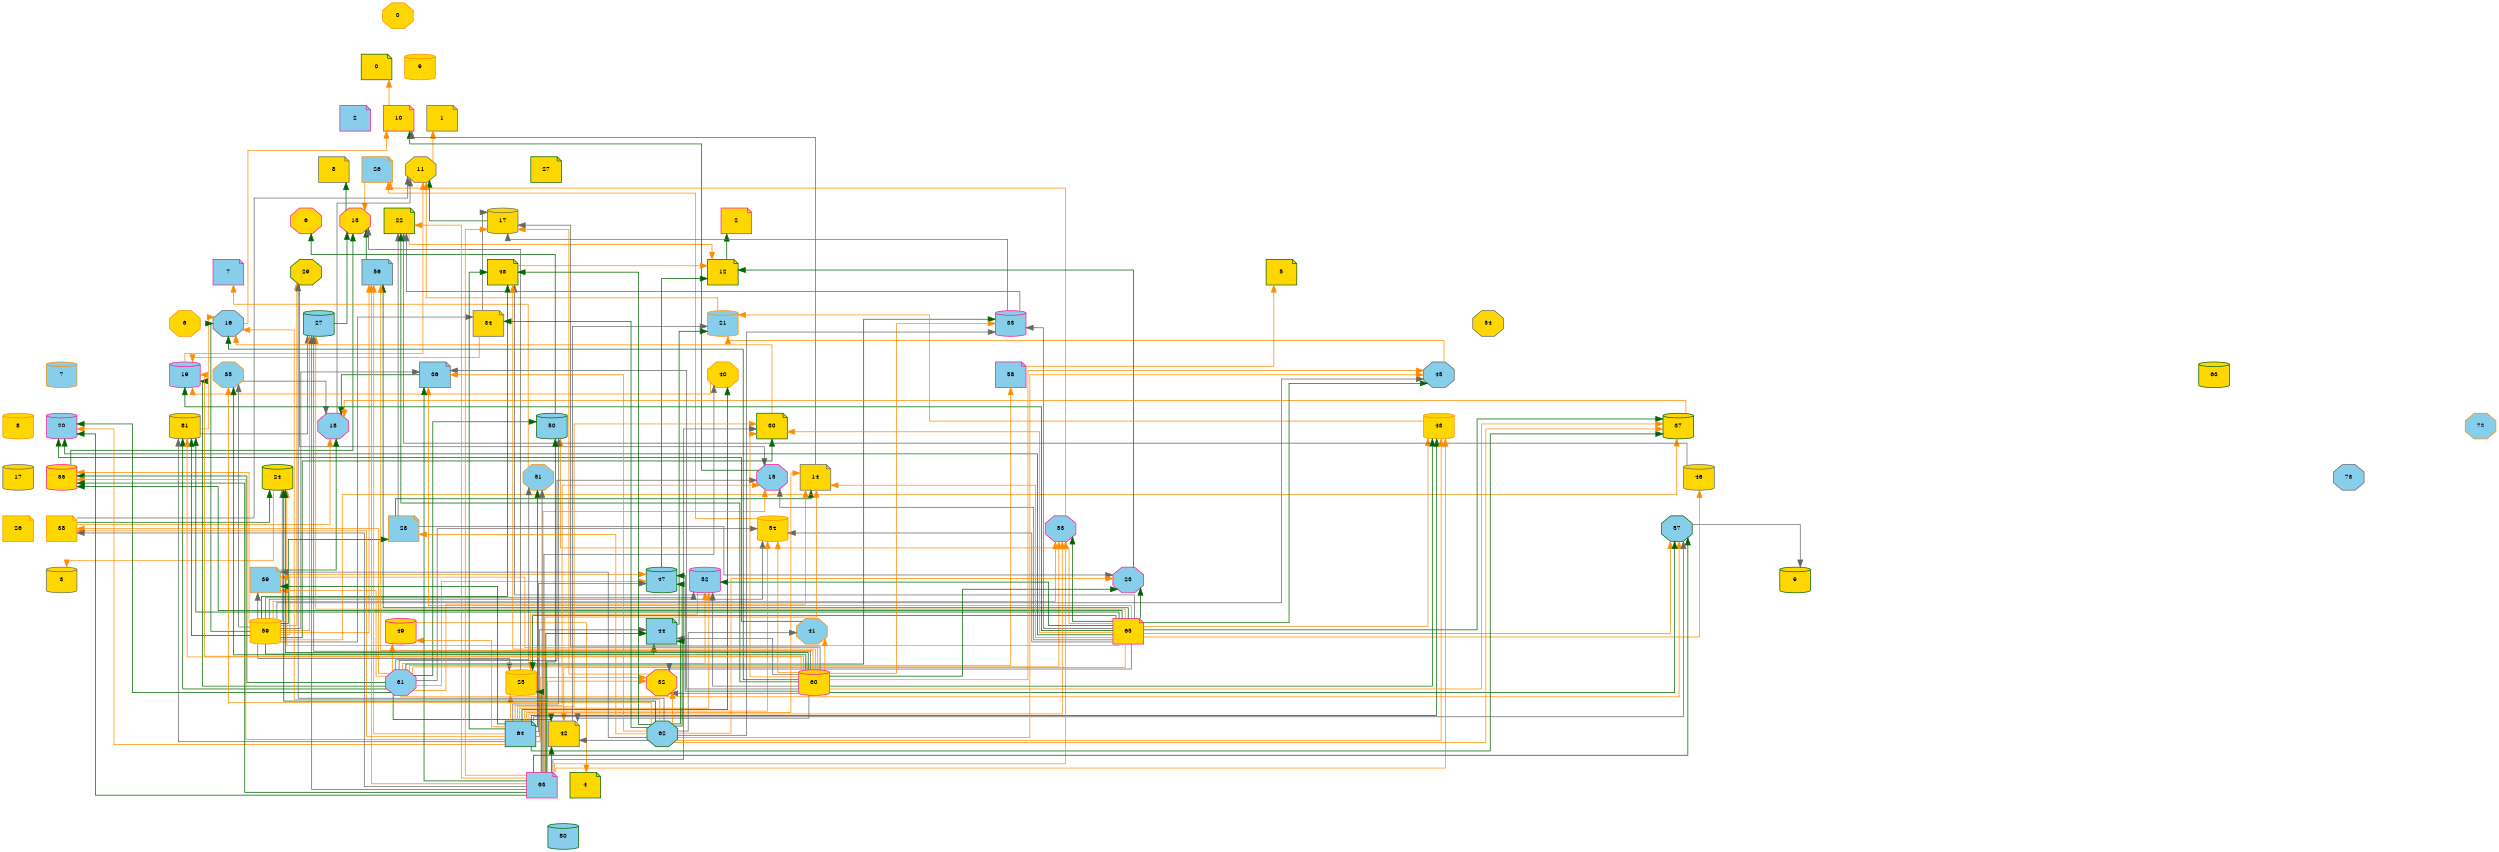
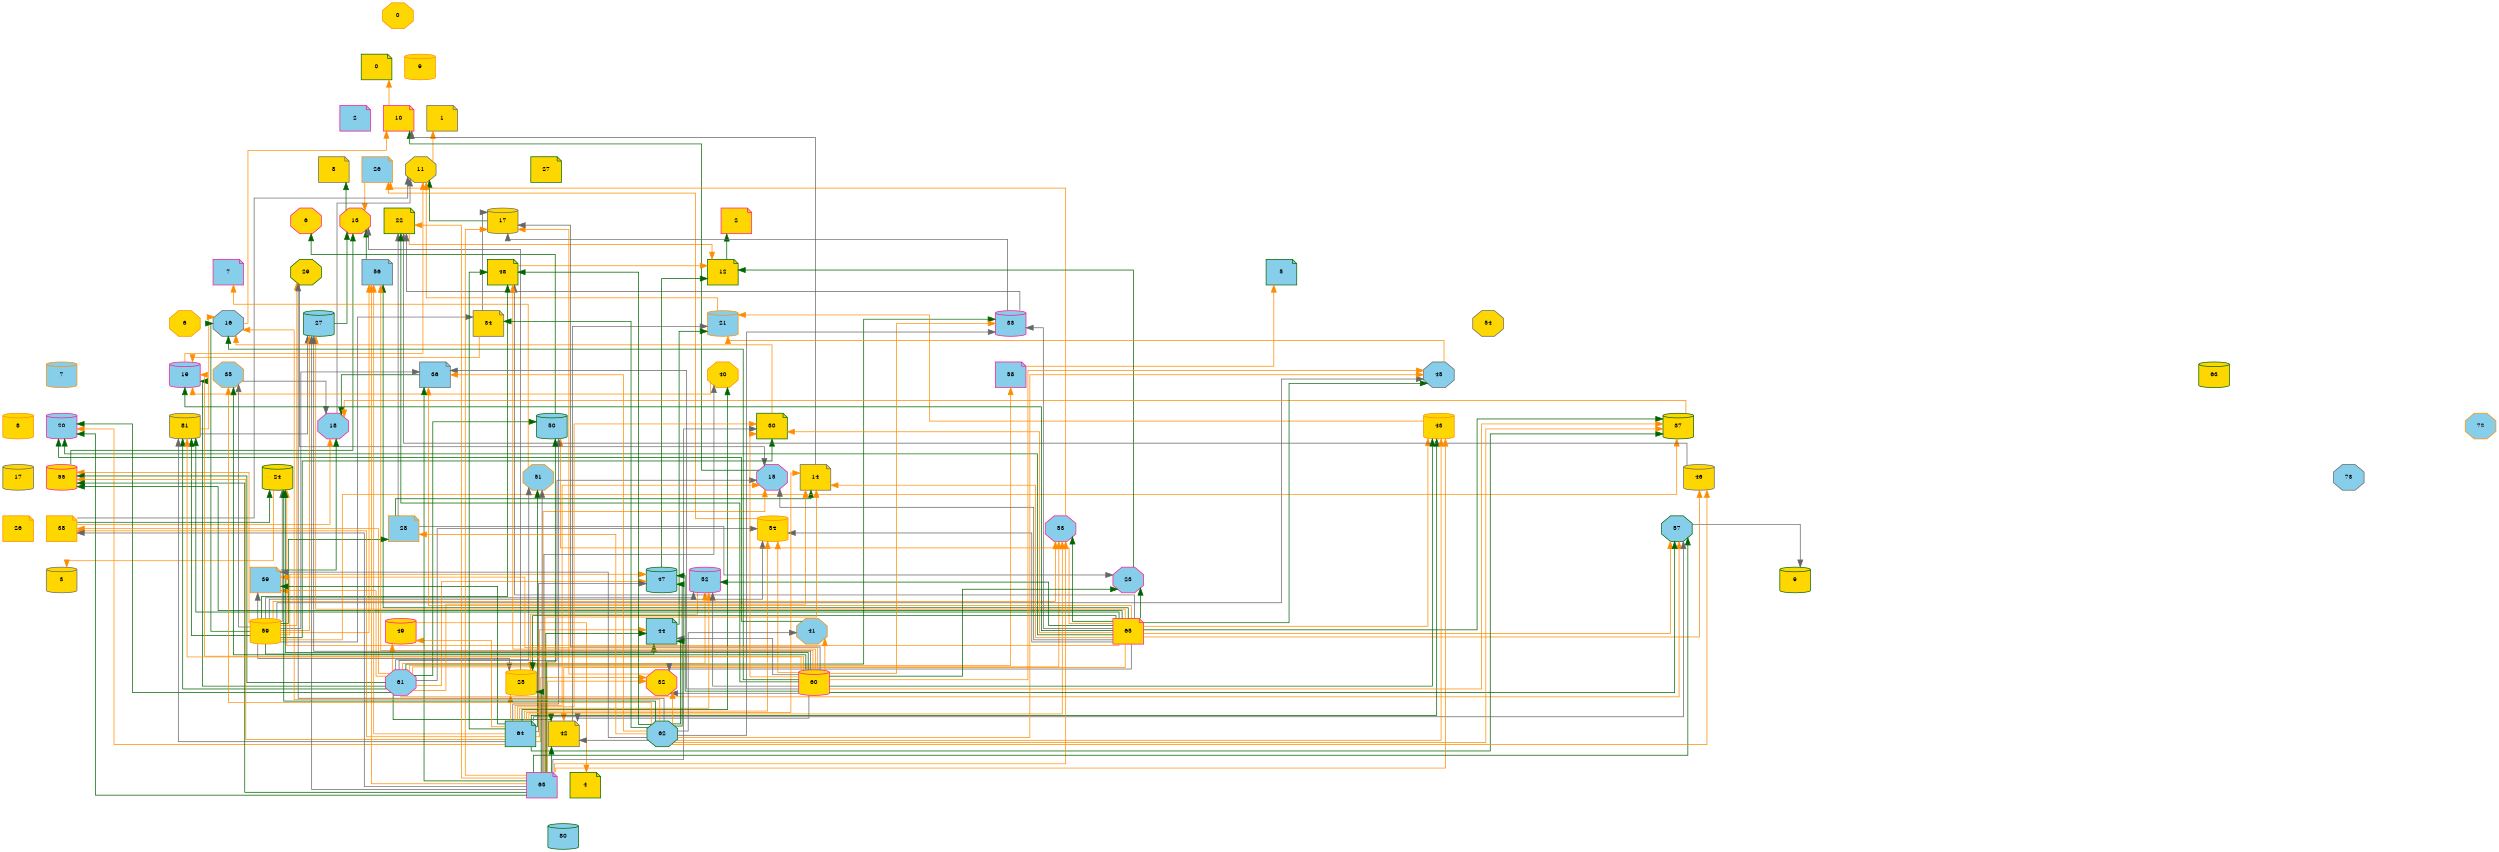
node "5": fillcolor gold -> skyblue
edge "62" -> "23": now "62" -> "46"
edge "64" -> "44": color gray40 -> darkorange
